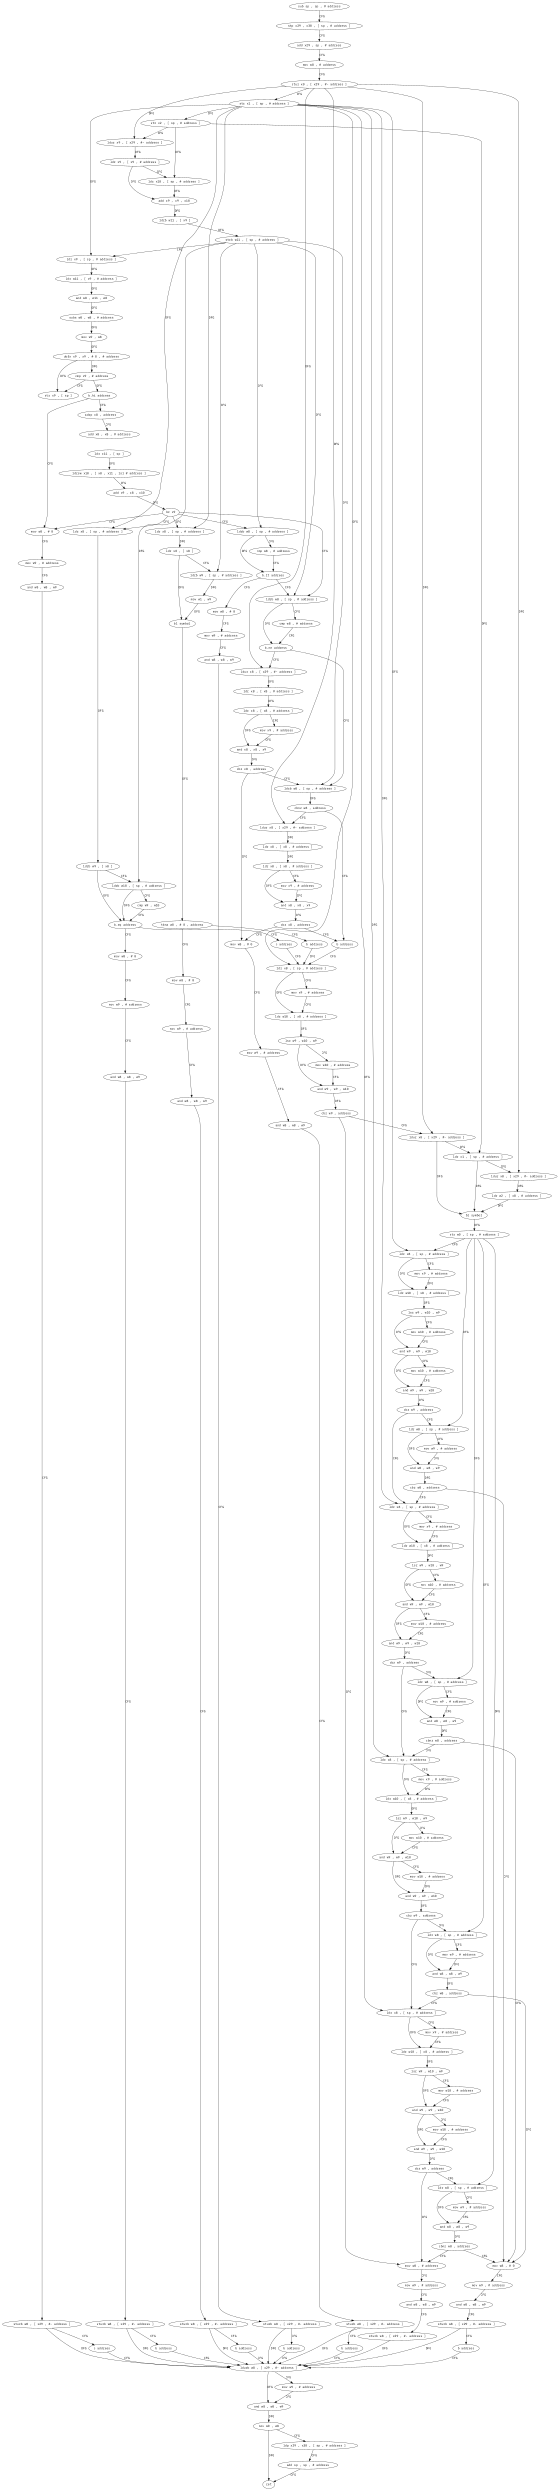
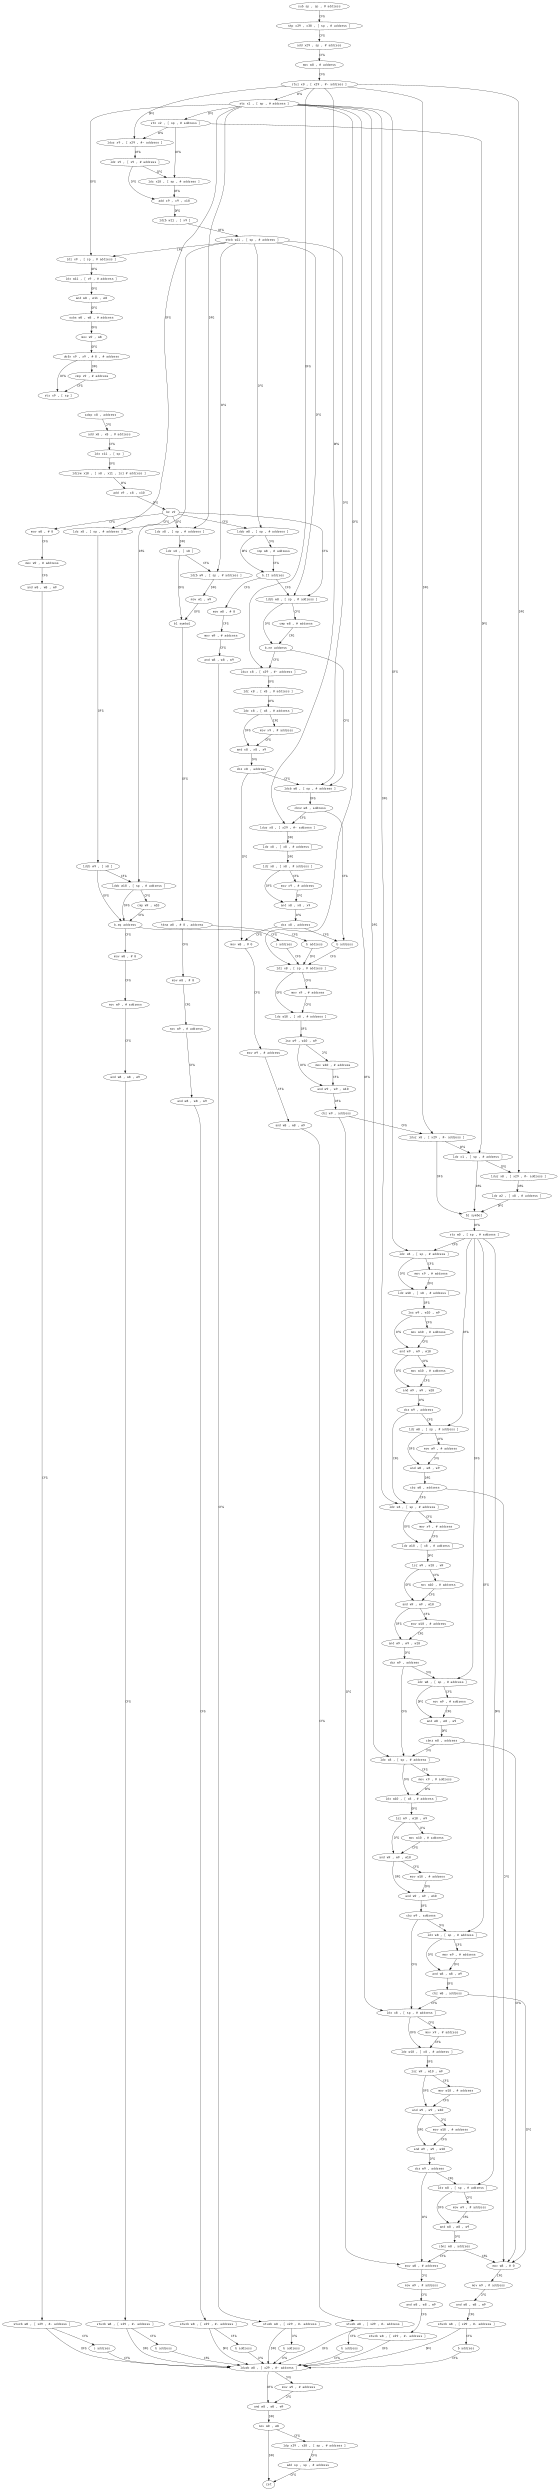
node "b.hi address": removed
edge "add x8 , x8 , # address" -> "ldr x11 , [ sp ]": added, label "CFG"
